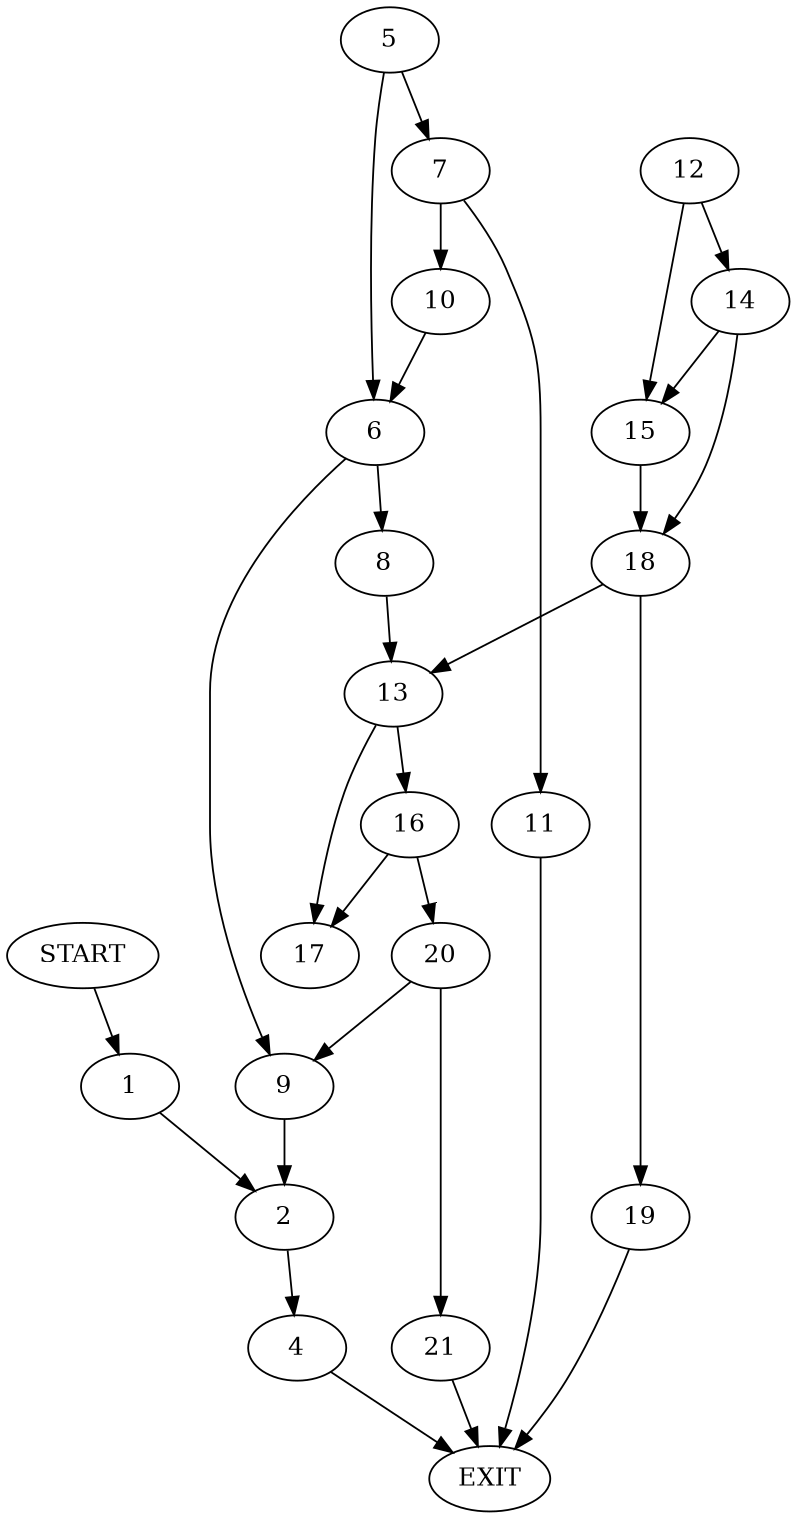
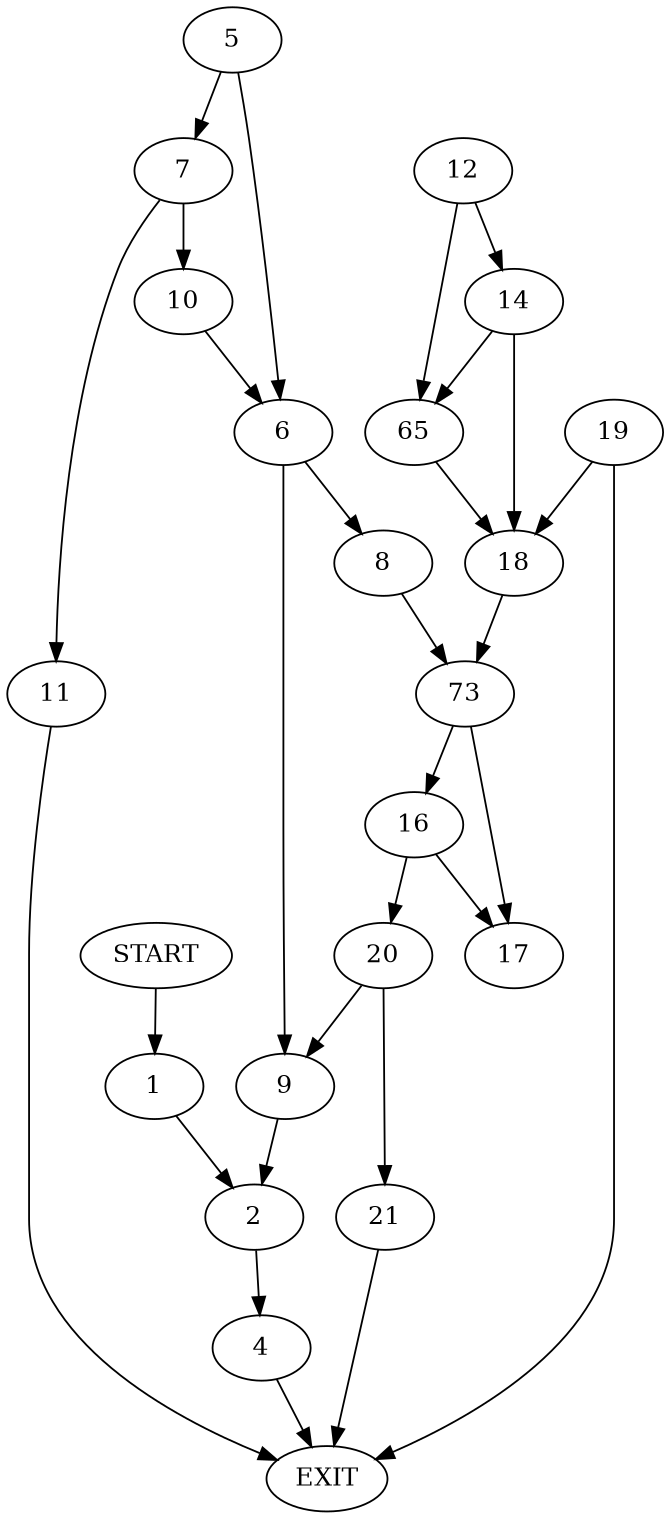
node "15": label "15" -> "65"
node "13": label "13" -> "73"
edge "18" -> "19": reversed
